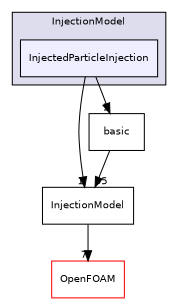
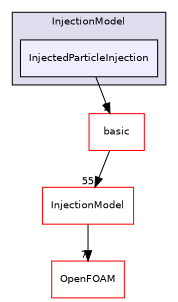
edge "InjectedParticleInjection" -> "InjectionModel": removed
node "basic": color black -> red
node "InjectionModel": color black -> red
